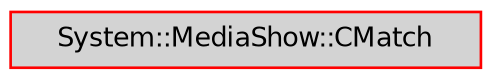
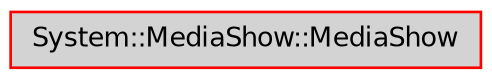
node "System::MediaShow::CMatch": label "System::MediaShow::CMatch" -> "System::MediaShow::MediaShow"
